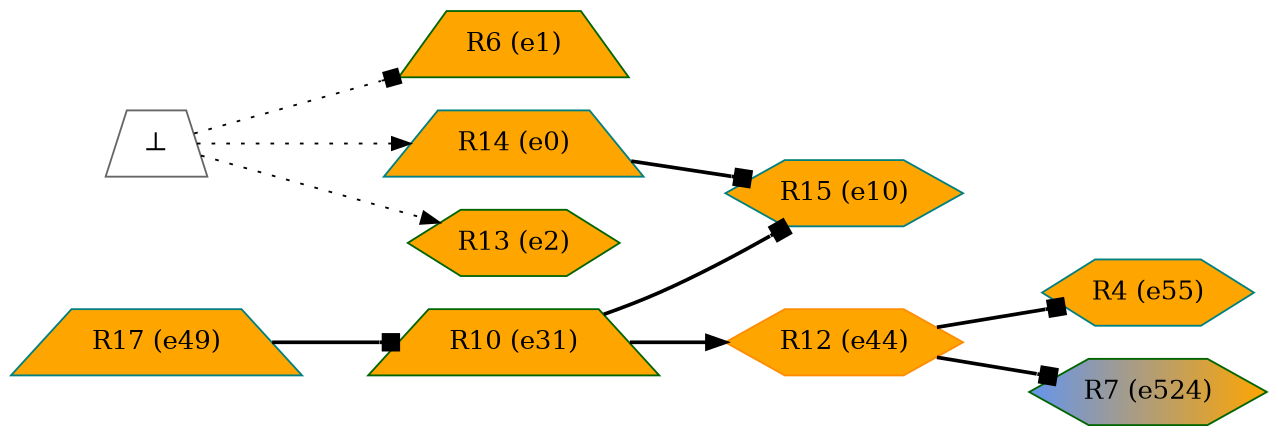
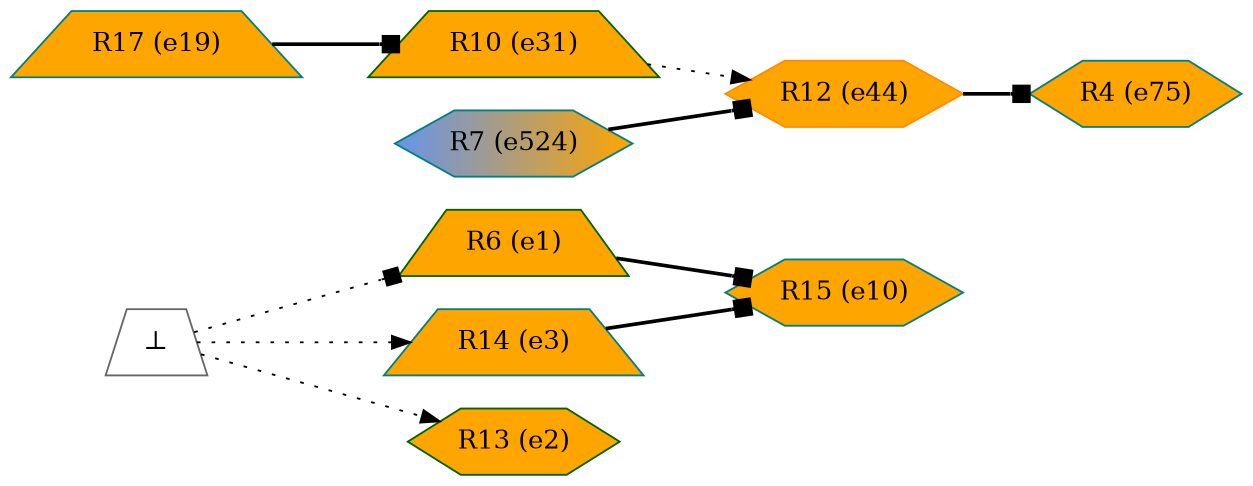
node "R14 (e0)": label "R14 (e0)" -> "R14 (e3)"
edge "R10 (e31)" -> "R15 (e10)": now "R6 (e1)" -> "R15 (e10)"
node "R4 (e55)": label "R4 (e55)" -> "R4 (e75)"
node "R17 (e49)": label "R17 (e49)" -> "R17 (e19)"
edge "R10 (e31)" -> "R12 (e44)": style bold -> dotted
edge "R12 (e44)" -> "R7 (e524)": reversed
node "R7 (e524)": color darkgreen -> teal
